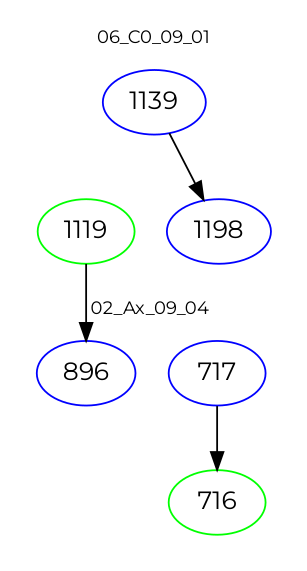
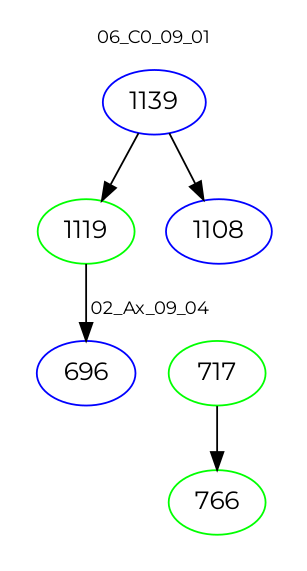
edge "1139" -> "1119": added
node "1198": label "1198" -> "1108"
node "896": label "896" -> "696"
node "717": color blue -> green
node "716": label "716" -> "766"
